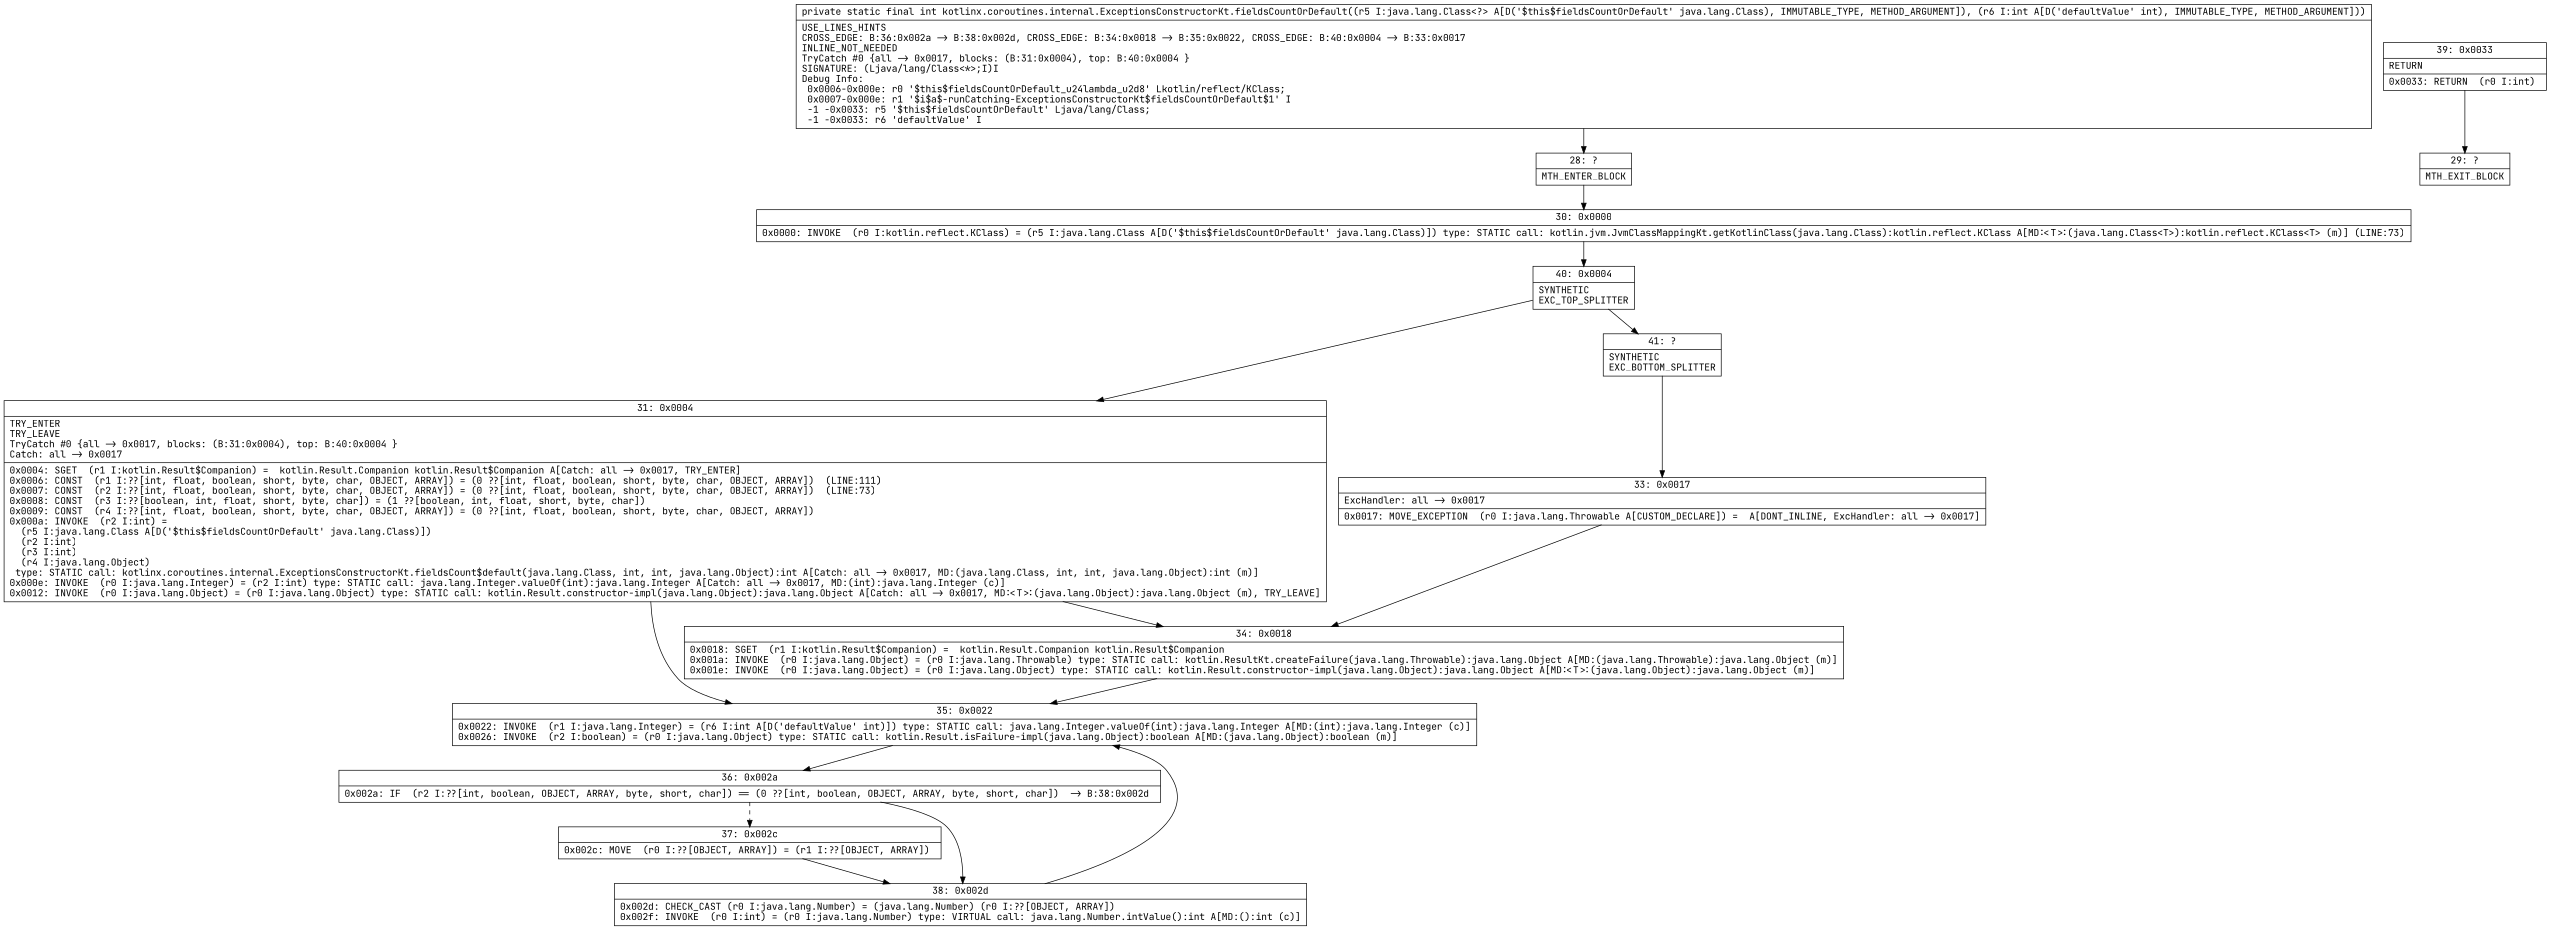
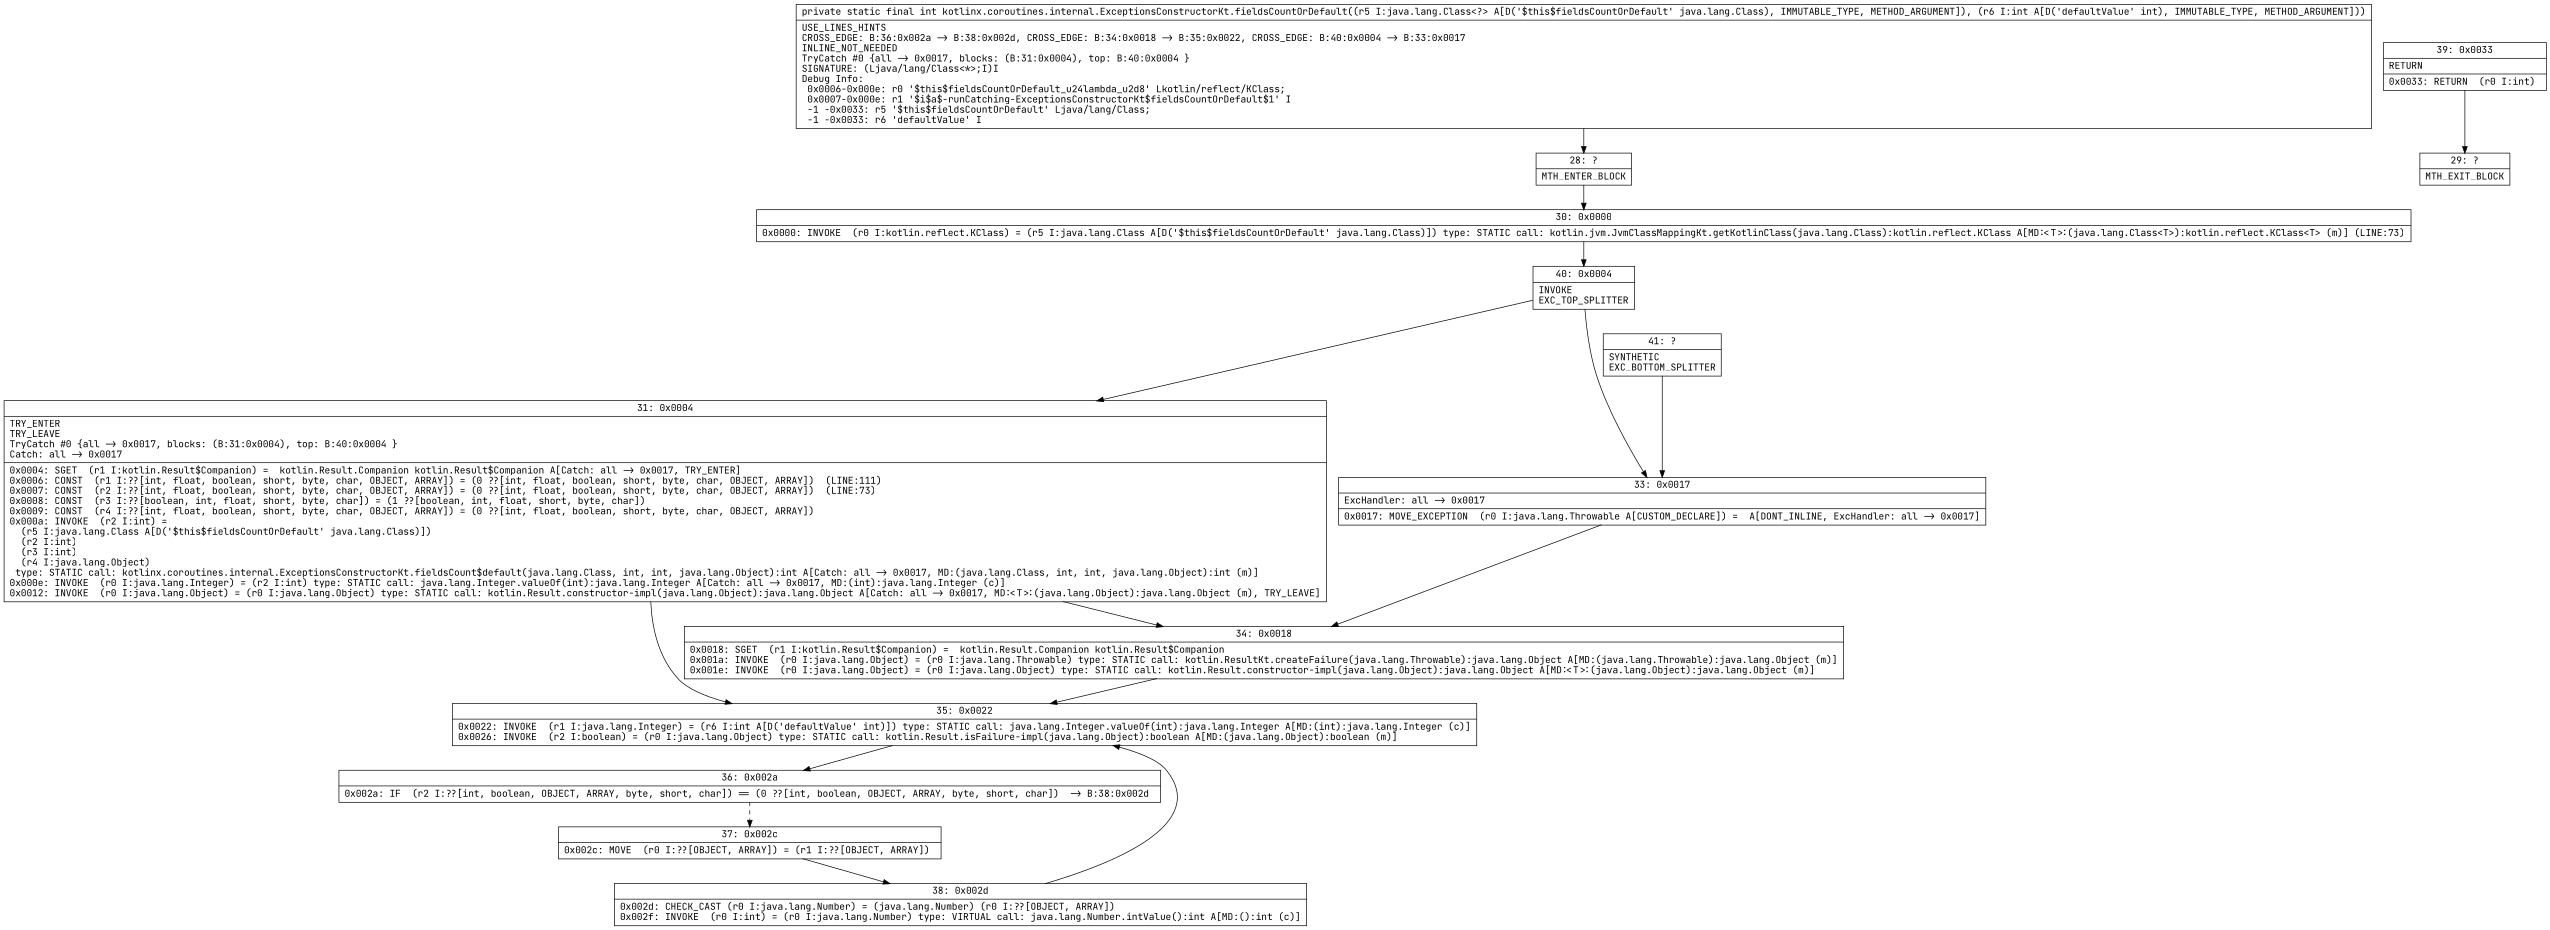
node "40: 0x0004": text "SYNTHETIC" -> "INVOKE"
edge "40: 0x0004" -> "41: ?": now "40: 0x0004" -> "33: 0x0017"
edge "36: 0x002a" -> "38: 0x002d": removed
